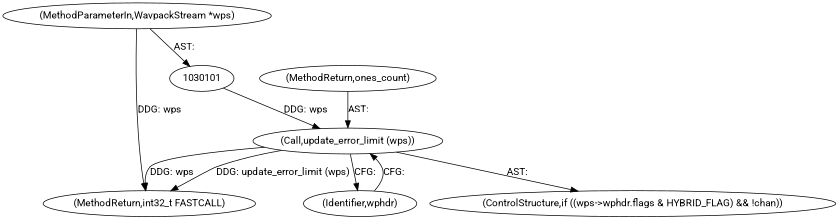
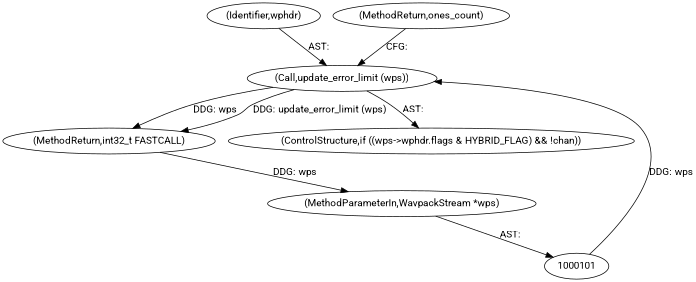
node "1030101": label "1030101" -> "1000101"
edge "(MethodParameterIn,WavpackStream *wps)" -> "(MethodReturn,int32_t FASTCALL)": reversed
edge "(MethodReturn,ones_count)" -> "(Call,update_error_limit (wps))": label "AST: " -> "CFG: "
edge "(Call,update_error_limit (wps))" -> "(Identifier,wphdr)": removed, label "CFG:"
edge "(Identifier,wphdr)" -> "(Call,update_error_limit (wps))": label "CFG: " -> "AST: "
